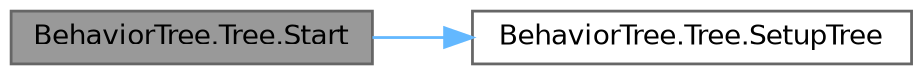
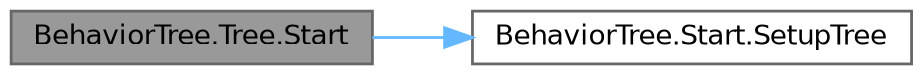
node "BehaviorTree.Tree.SetupTree": label "BehaviorTree.Tree.SetupTree" -> "BehaviorTree.Start.SetupTree"
